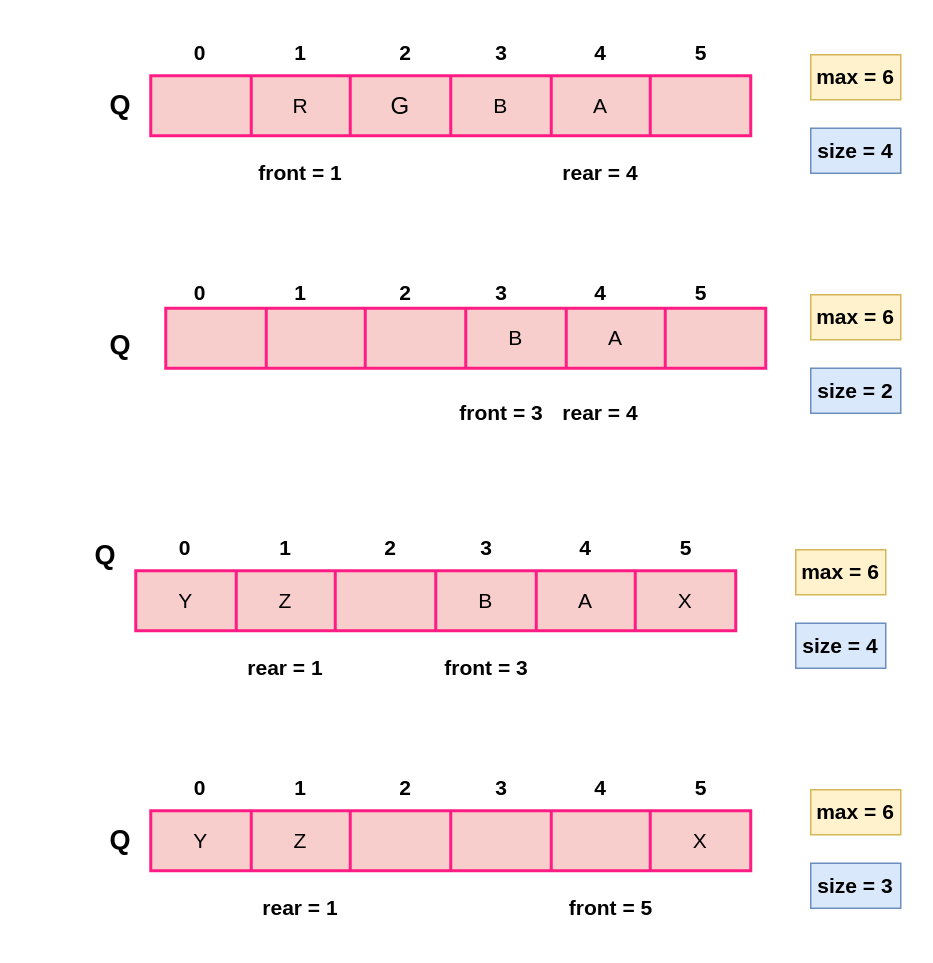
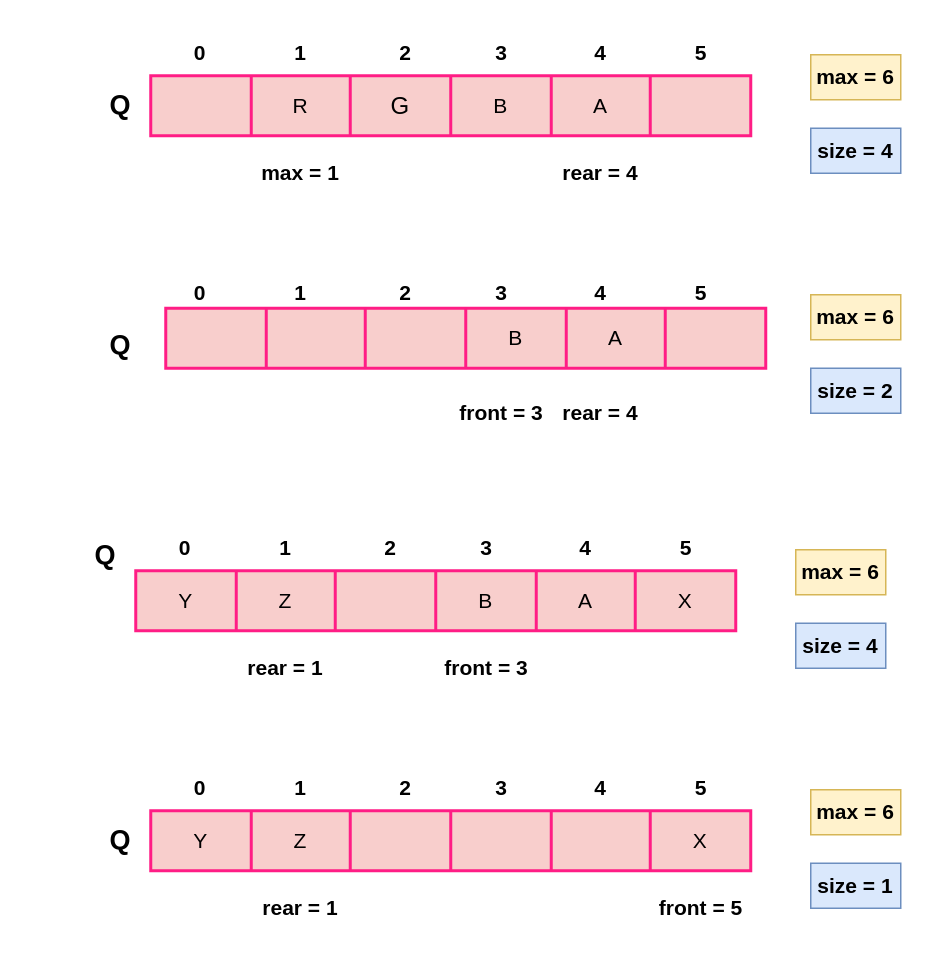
node "front = 1": label "front = 1" -> "max = 1"
node "size = 3": label "size = 3" -> "size = 1"
node "front = 5": moved (611, 908) -> (701, 908)
